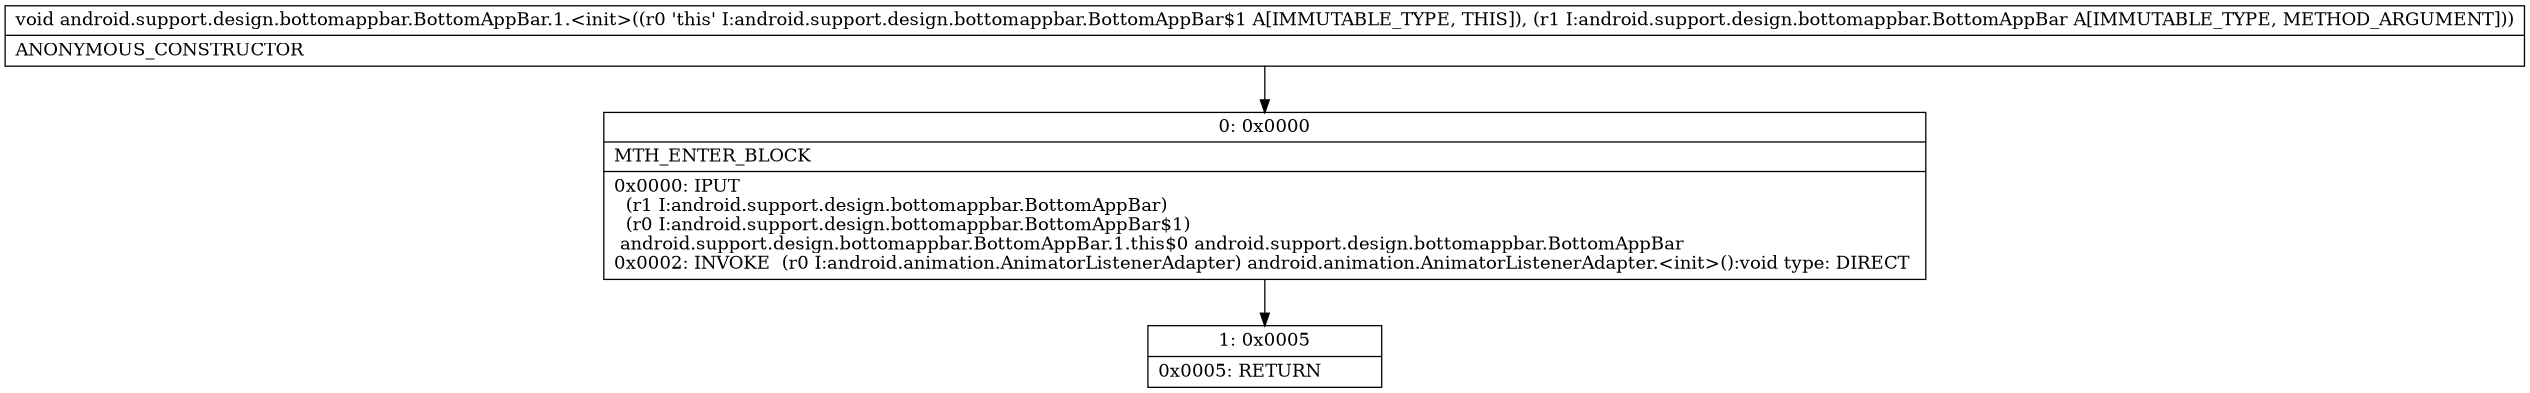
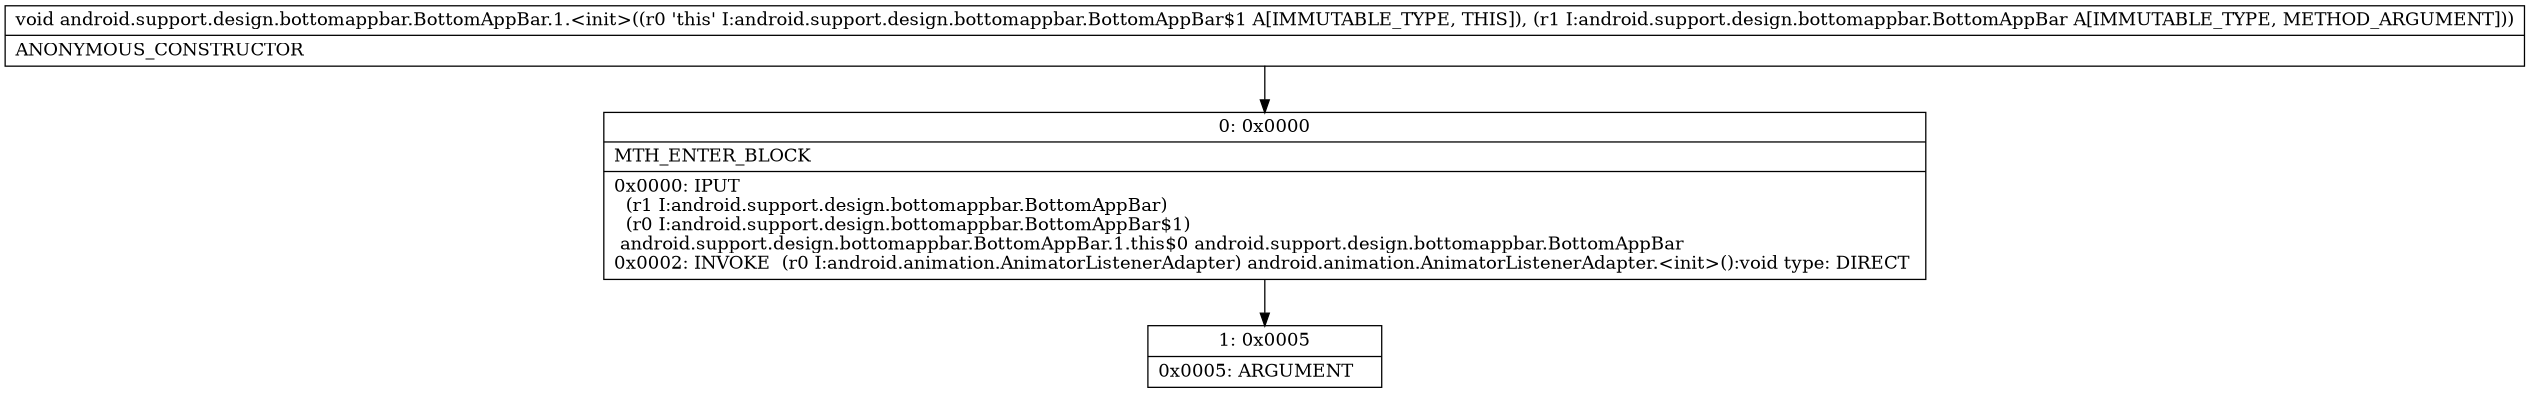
node "1: 0x0005": text "0x0005: RETURN" -> "0x0005: ARGUMENT"
